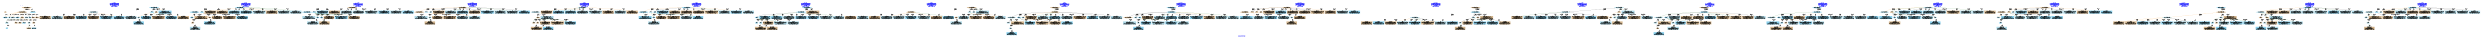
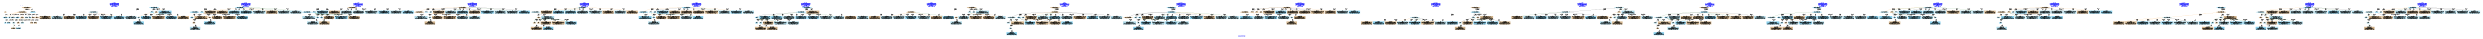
edge "nationality" -> "type": now "Concept1" -> "type"
